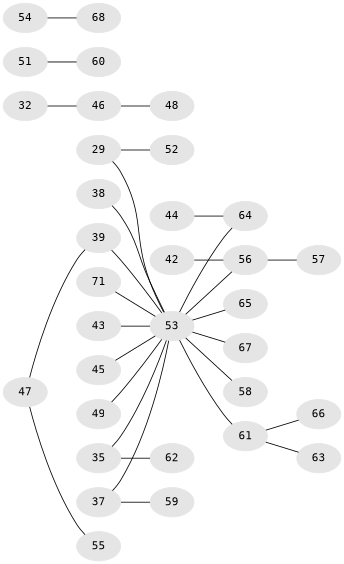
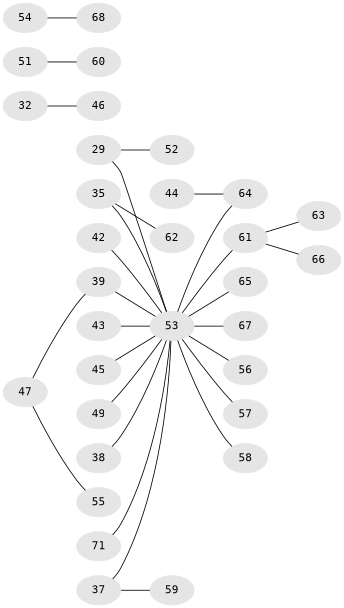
node "48": removed
edge "42" -- "56": now "42" -- "53"
edge "56" -- "57": now "53" -- "57"
